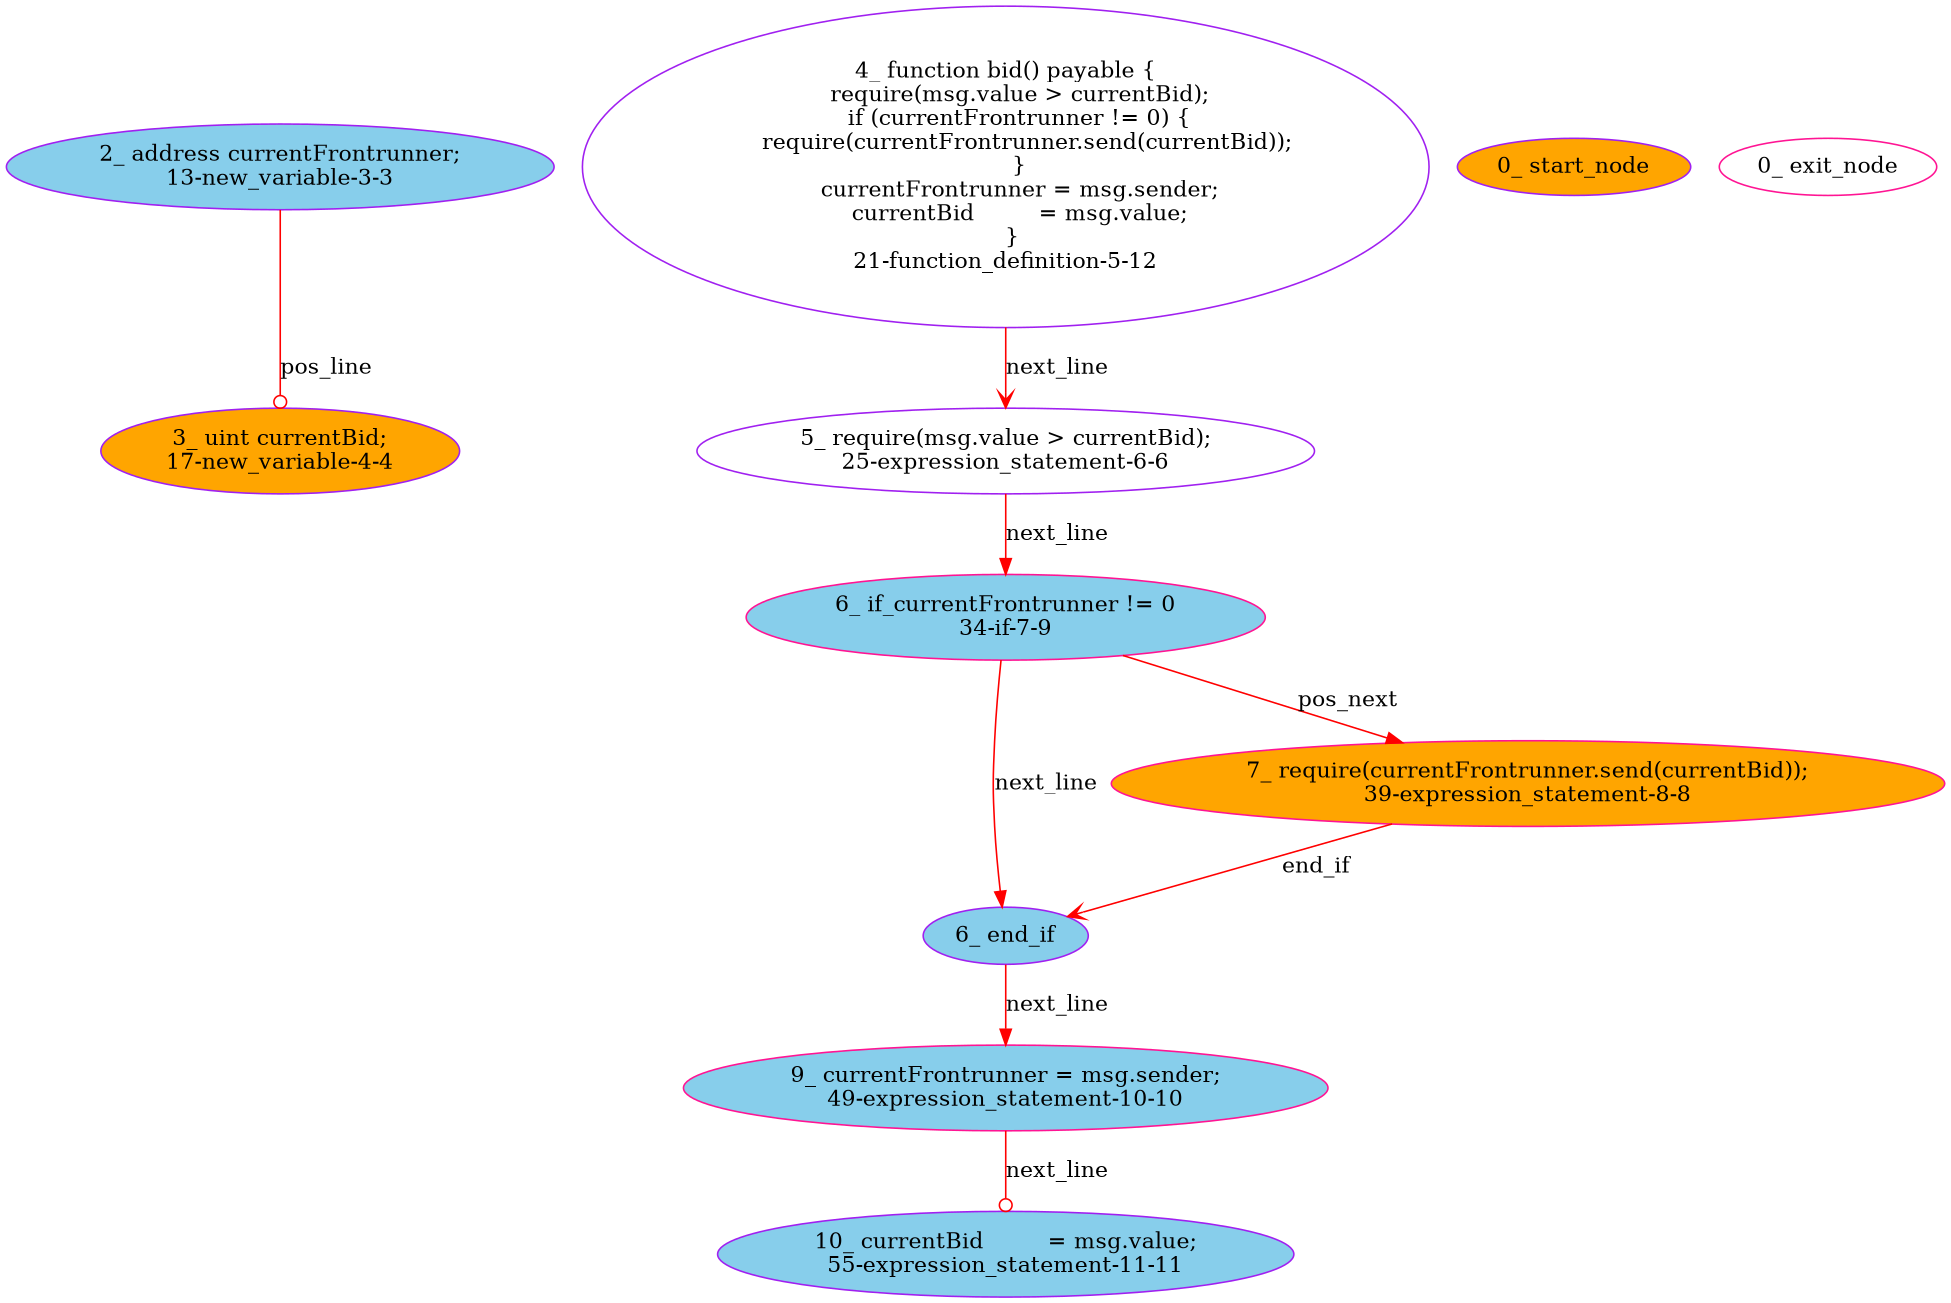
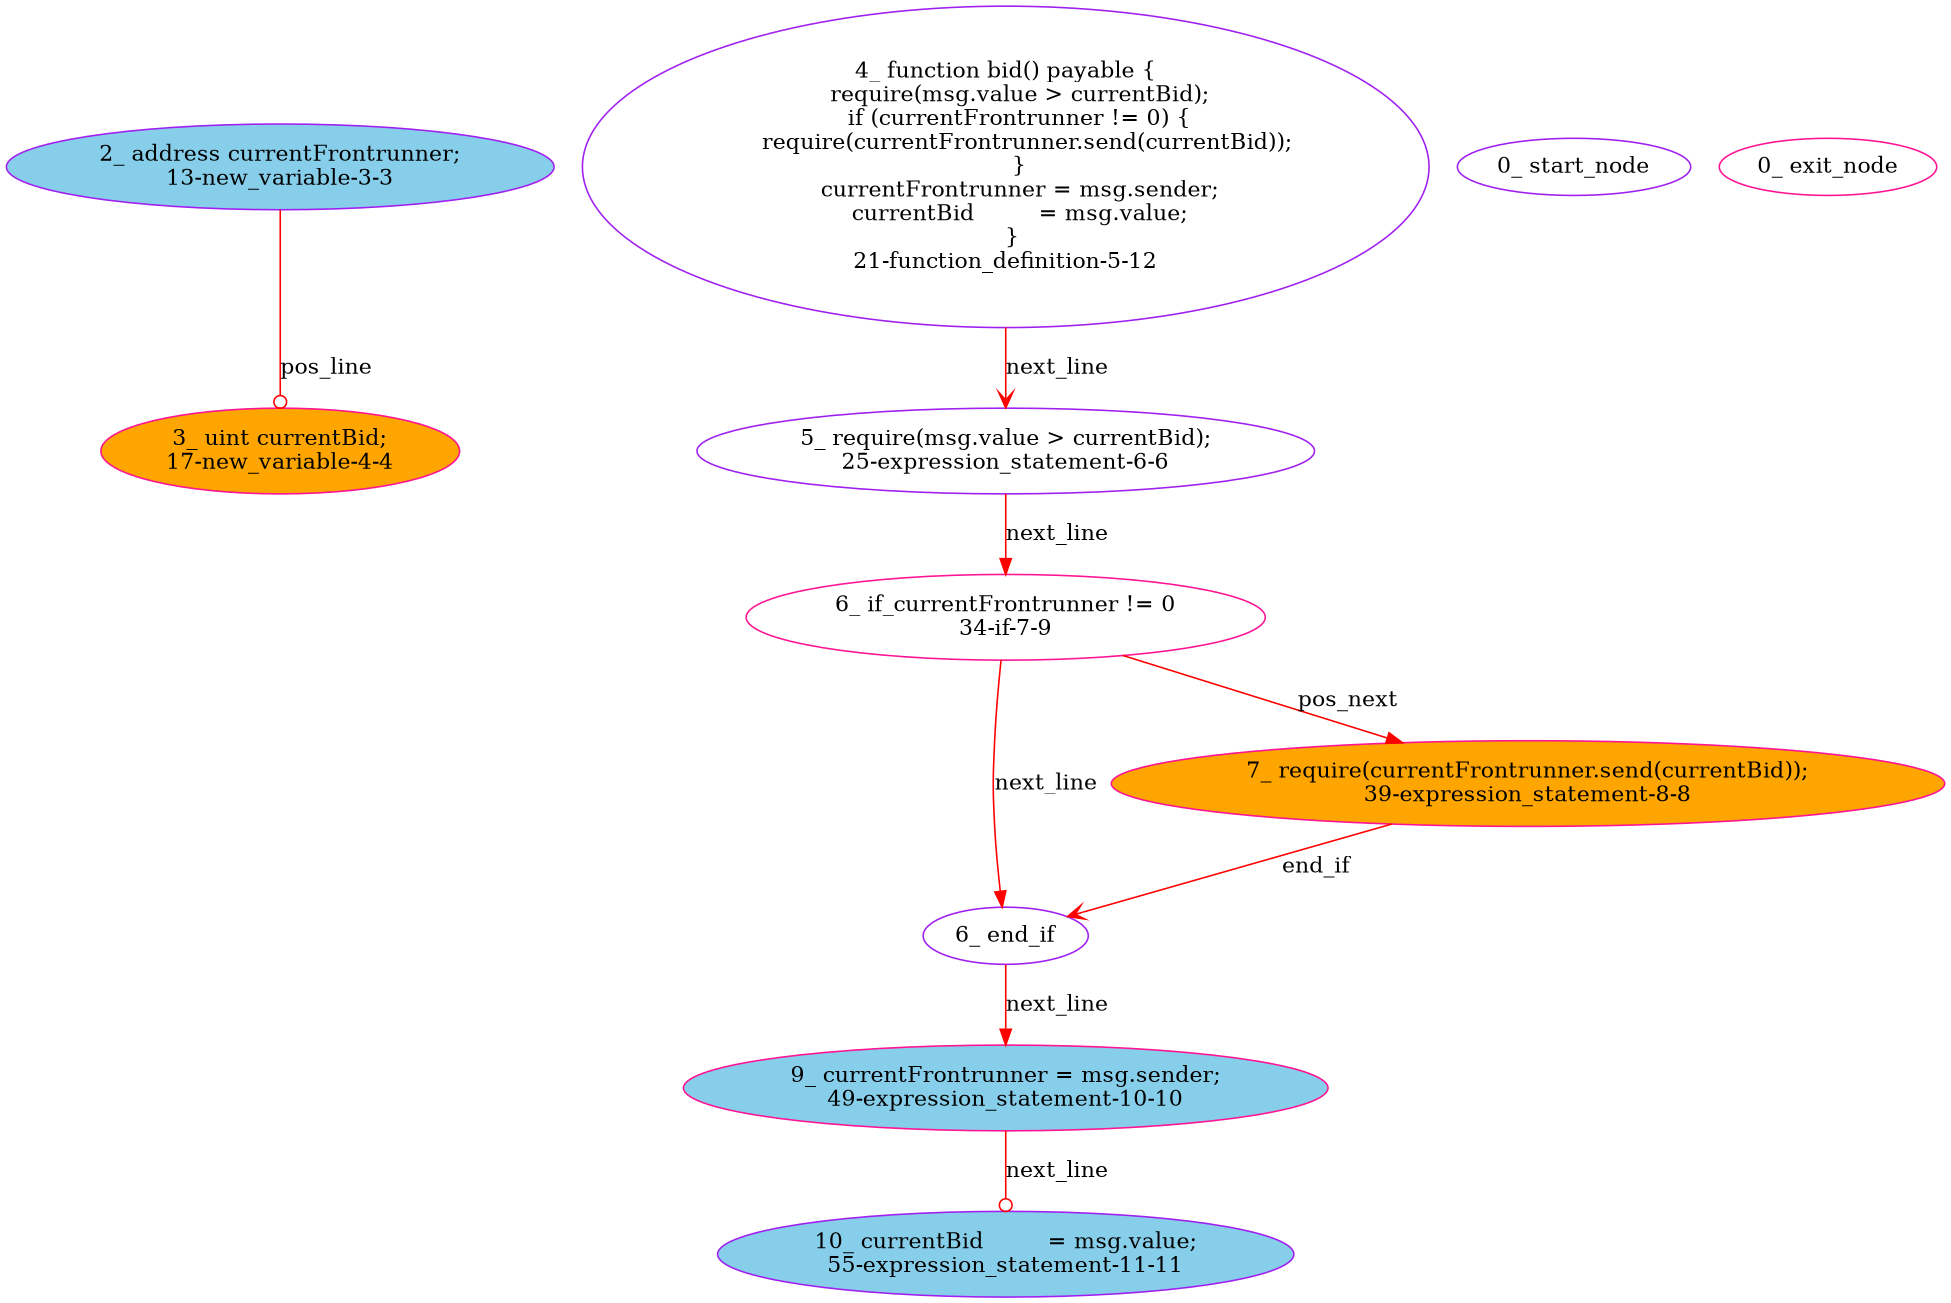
node "0_ start_node": fillcolor orange -> white
node "3_ uint currentBid; 17-new_variable-4-4": color purple -> deeppink
node "6_ if_currentFrontrunner != 0 34-if-7-9": fillcolor skyblue -> white
node "6_ end_if": fillcolor skyblue -> white
